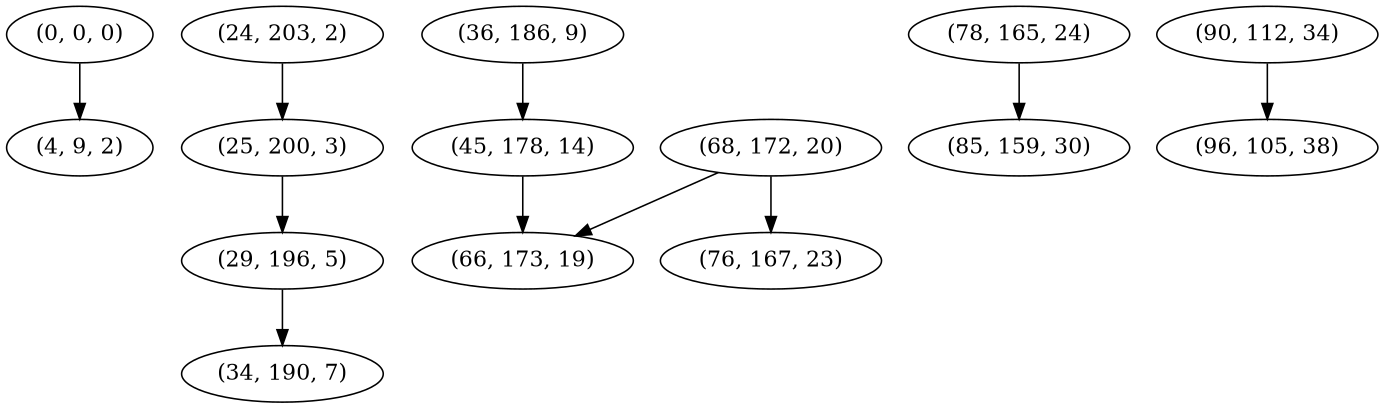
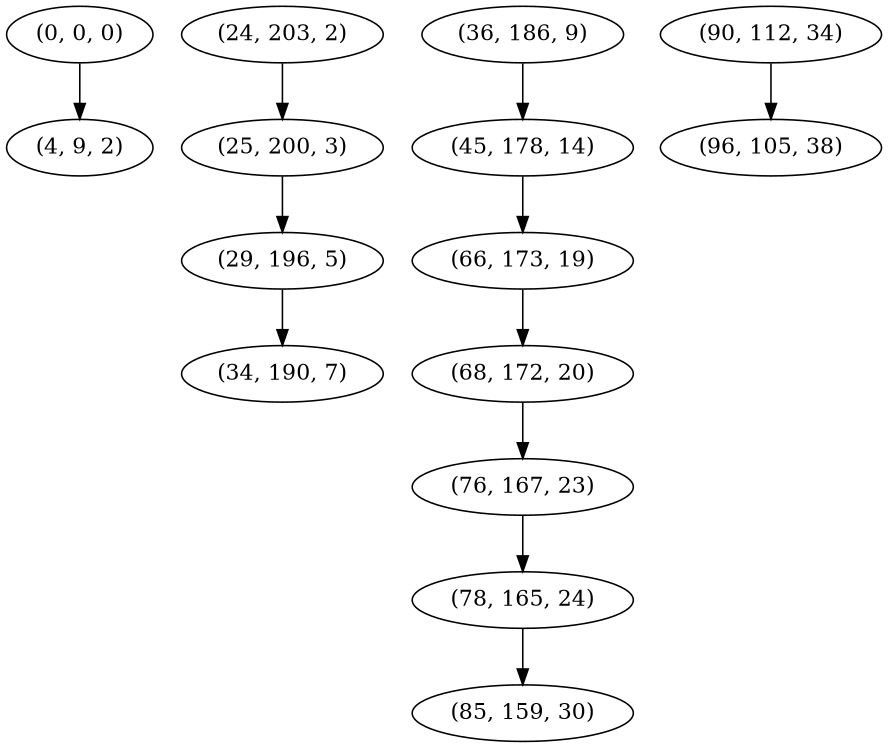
edge "(68, 172, 20)" -> "(66, 173, 19)": reversed
edge "(76, 167, 23)" -> "(78, 165, 24)": added
